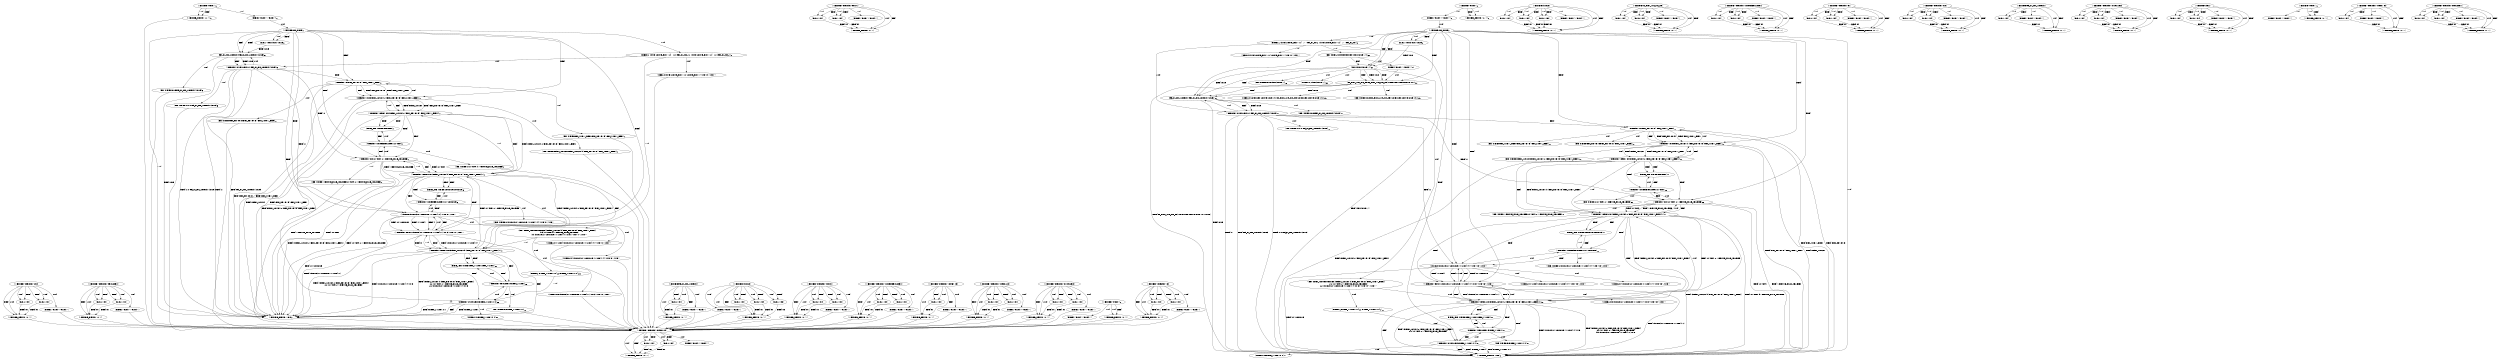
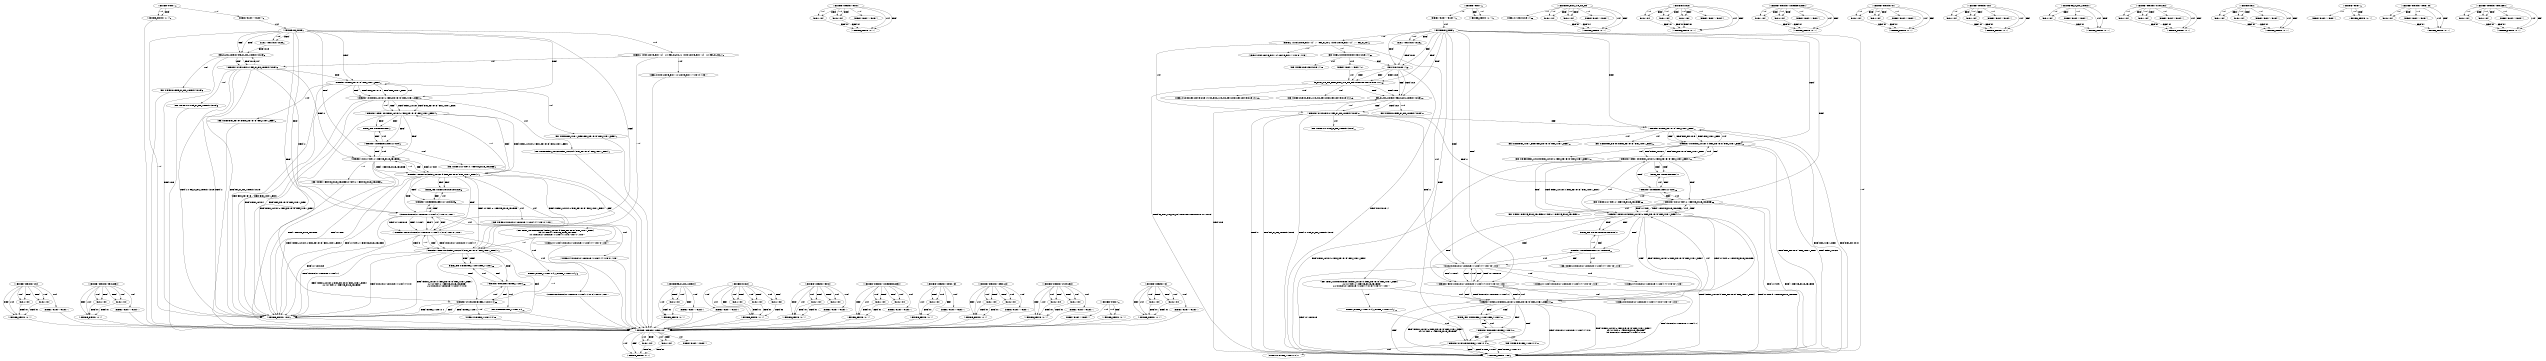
edge "(strchr,strchr(name, '/'))" -> "(IDENTIFIER,name,strchr(name, '/'))": now "(CONTROL_STRUCTURE,IF,if (strchr(name, '/')))" -> "(IDENTIFIER,name,strchr(name, '/'))"
edge "(strchr,strchr(name, '/'))" -> "(LITERAL,'/',strchr(name, '/'))": now "(METHOD,bb_error_msg_and_die)" -> "(LITERAL,'/',strchr(name, '/'))"
